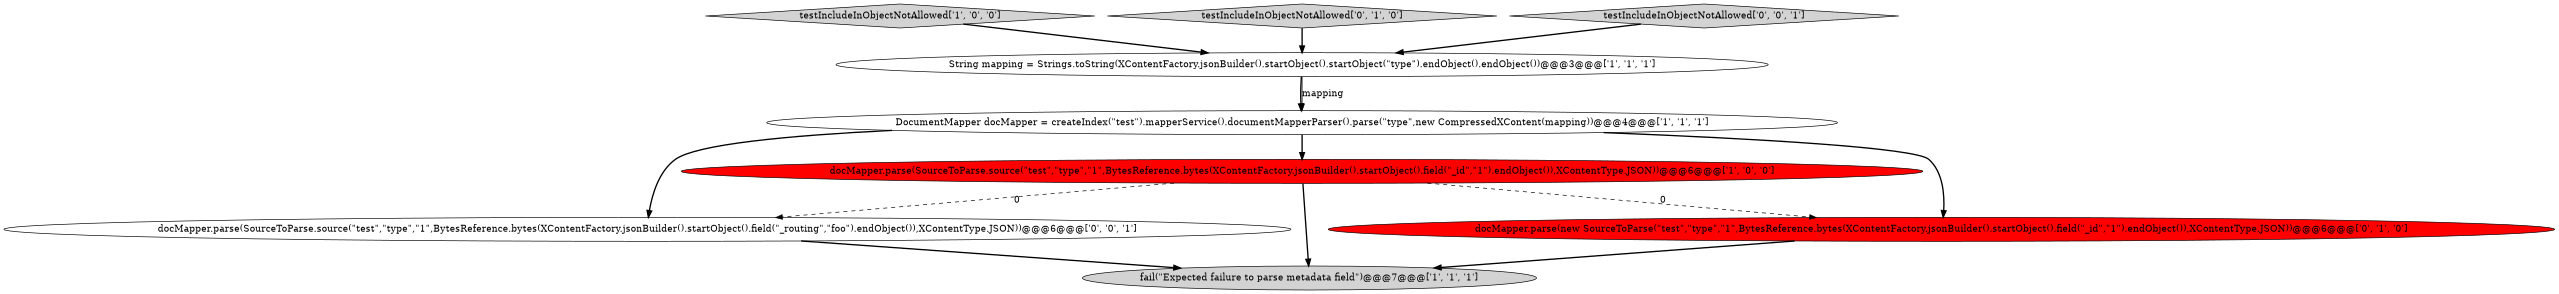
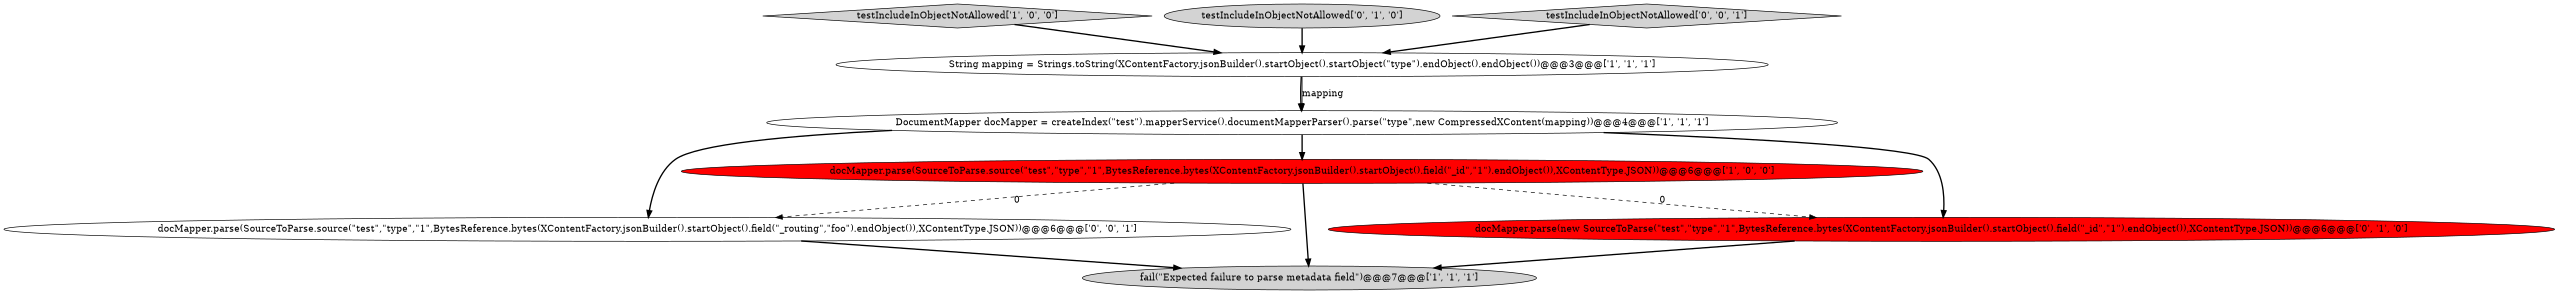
node "testIncludeInObjectNotAllowed['0', '1', '0']": shape diamond -> ellipse
